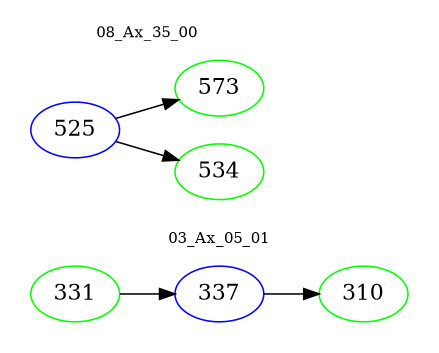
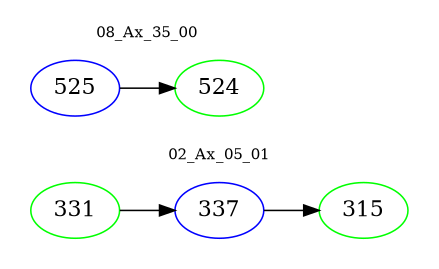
node "573": removed
node "534": label "534" -> "524"
cluster "03_Ax_05_01": label "03_Ax_05_01" -> "02_Ax_05_01"
node "310": label "310" -> "315"
